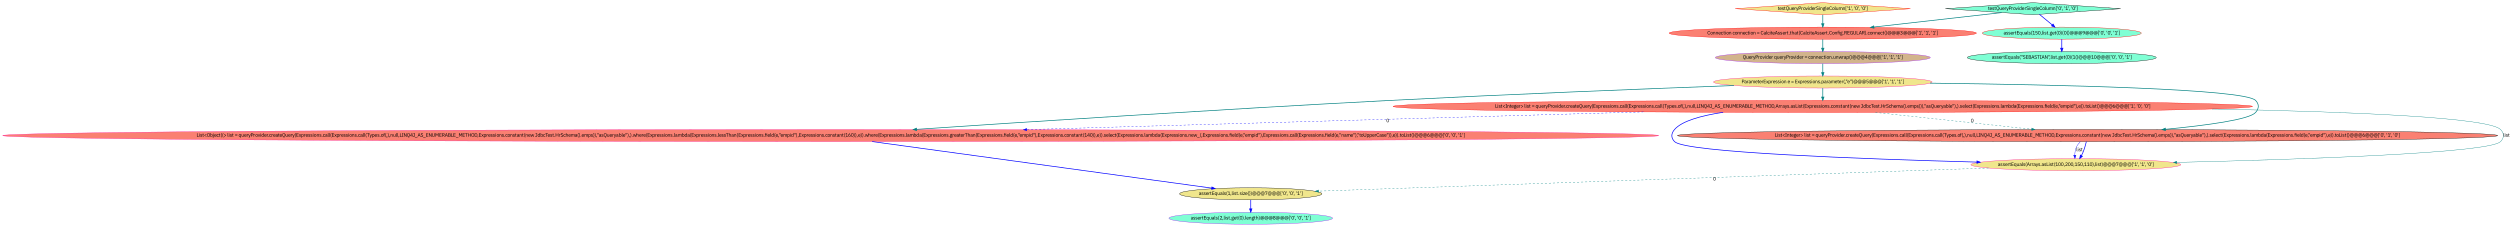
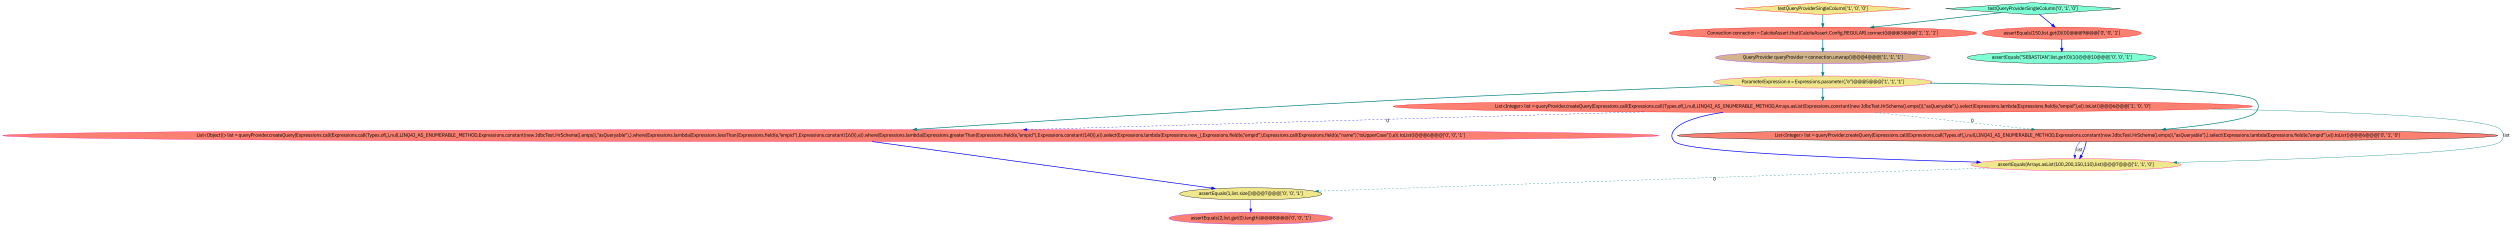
node "assertEquals(150,list.get(0)(0()@@@9@@@['0', '0', '1']": fillcolor aquamarine -> salmon
edge "assertEquals(1,list.size())@@@7@@@['0', '0', '1']" -> "assertEquals(2,list.get(0).length)@@@8@@@['0', '0', '1']": style bold -> solid
node "assertEquals(2,list.get(0).length)@@@8@@@['0', '0', '1']": fillcolor aquamarine -> salmon
